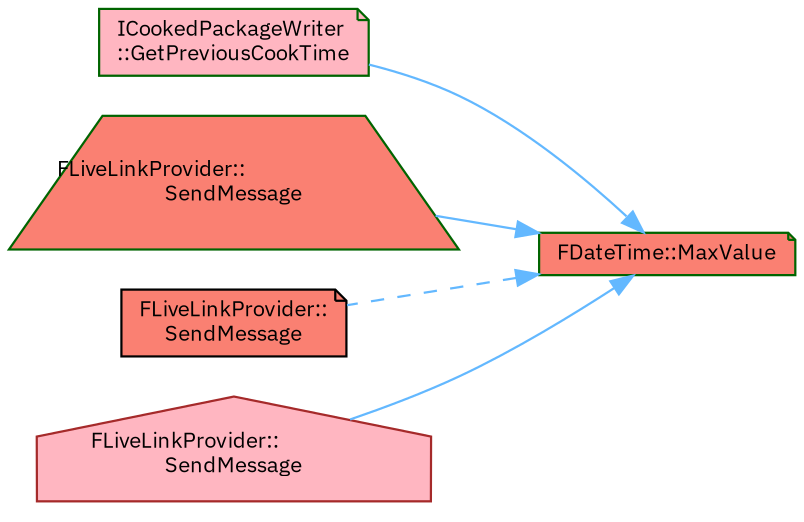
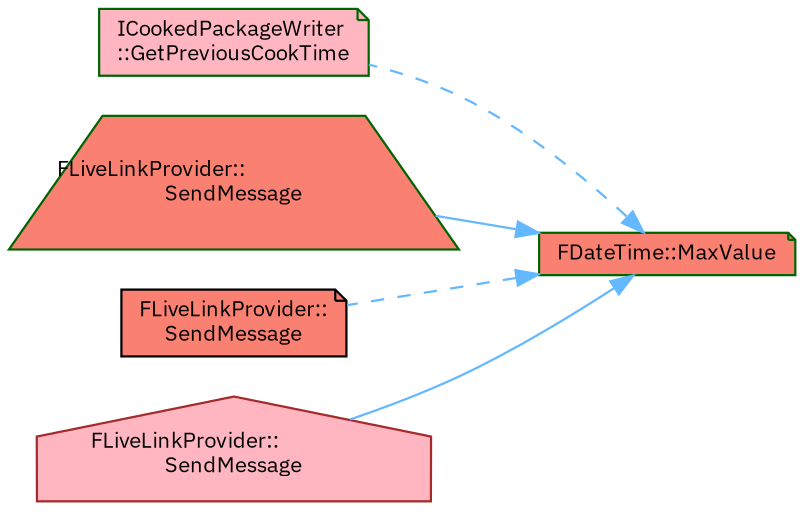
edge "ICookedPackageWriter ::GetPreviousCookTime" -> "FDateTime::MaxValue": style solid -> dashed
